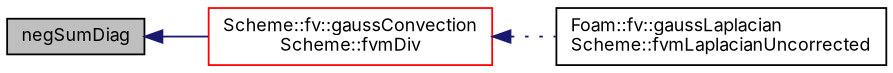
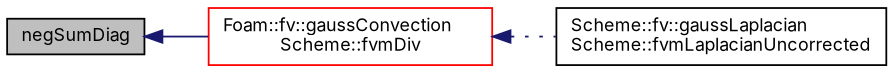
node "Scheme::fv::gaussConvection Scheme::fvmDiv": label "Scheme::fv::gaussConvection Scheme::fvmDiv" -> "Foam::fv::gaussConvection Scheme::fvmDiv"
node "Foam::fv::gaussLaplacian Scheme::fvmLaplacianUncorrected": label "Foam::fv::gaussLaplacian Scheme::fvmLaplacianUncorrected" -> "Scheme::fv::gaussLaplacian Scheme::fvmLaplacianUncorrected"
